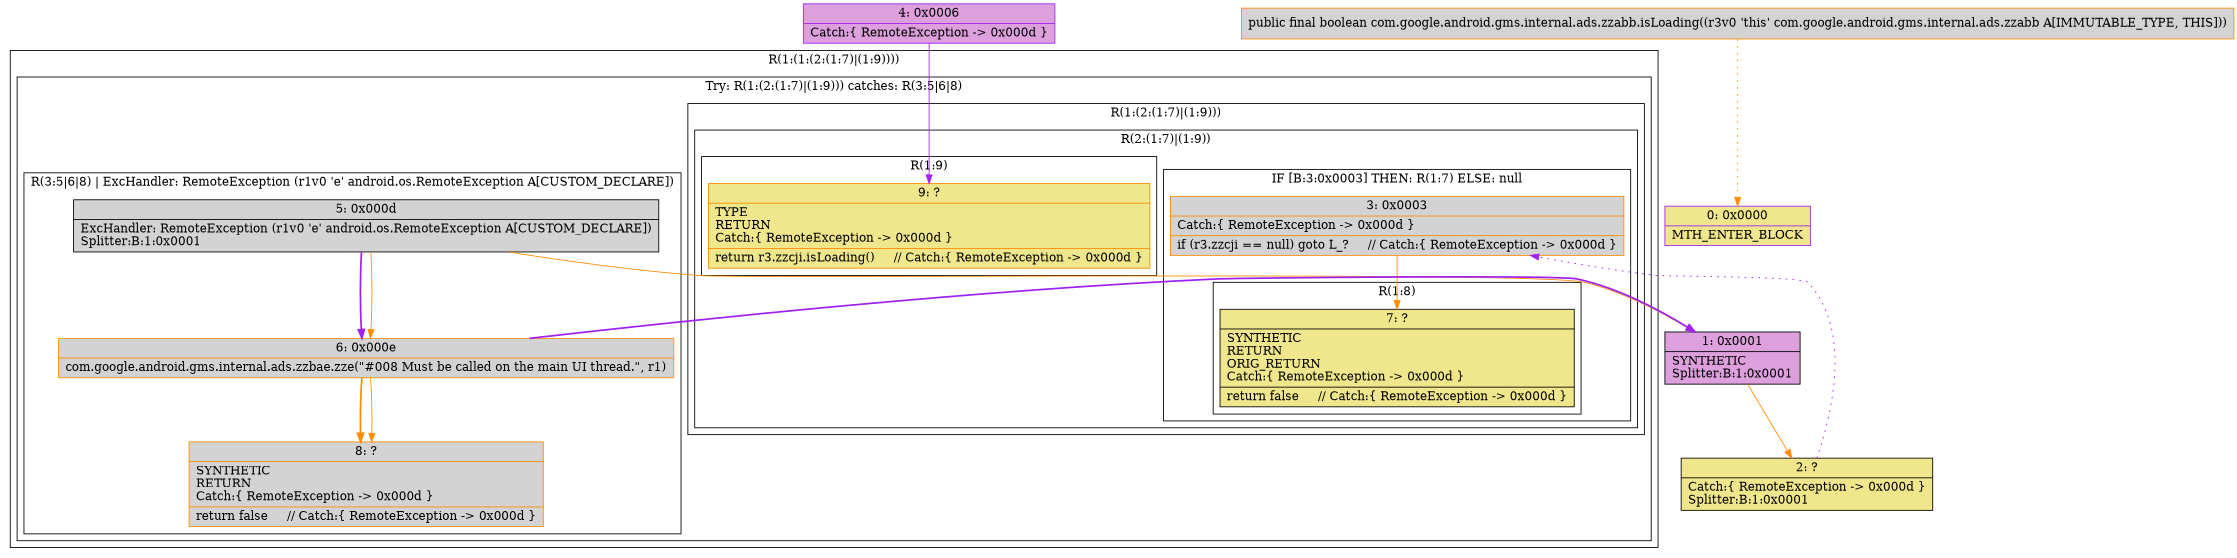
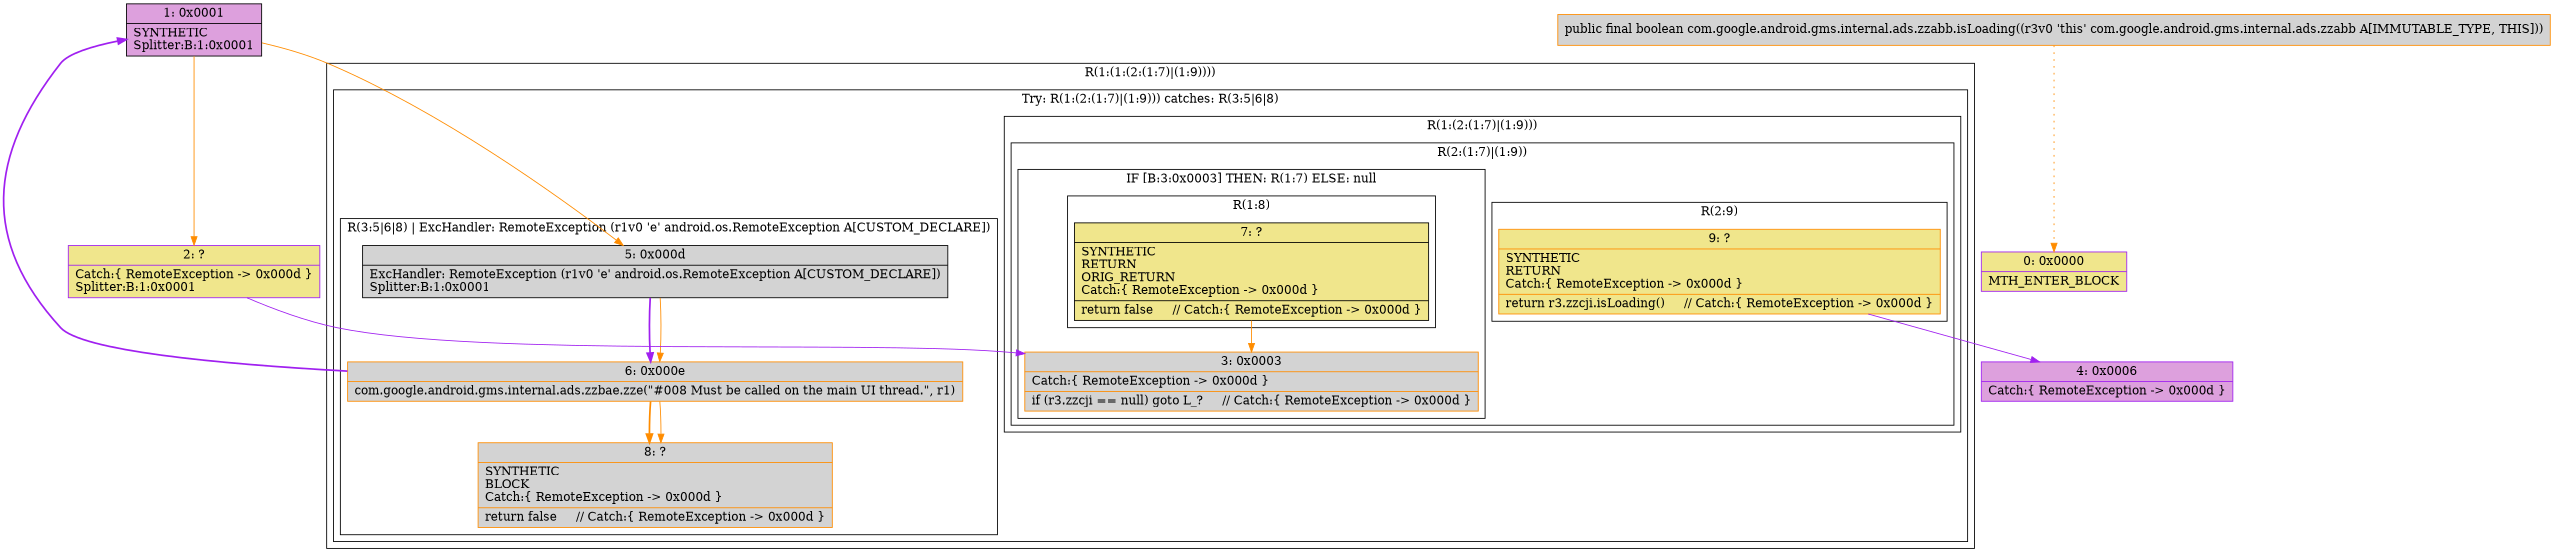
edge "4: 0x0006" -> "9: ?": reversed
cluster "R(1:9)": label "R(1:9)" -> "R(2:9)"
node "9: ?": text "TYPE" -> "SYNTHETIC"
edge "3: 0x0003" -> "7: ?": reversed
edge "5: 0x000d" -> "1: 0x0001": reversed
edge "2: ?" -> "3: 0x0003": style dotted -> solid
node "8: ?": text "RETURN" -> "BLOCK"
node "2: ?": color black -> purple
